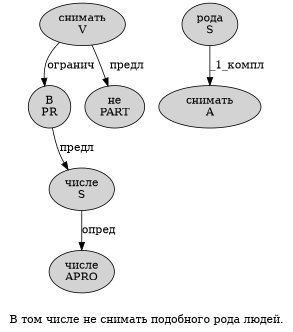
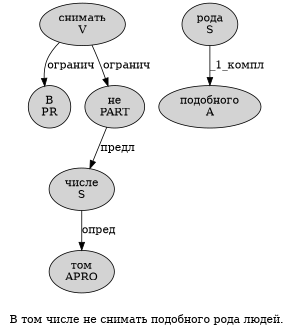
edge "снимать V" -> "не PART": label "предл" -> "огранич"
node "снимать A": label "снимать A" -> "подобного A"
edge "В PR" -> "числе S": now "не PART" -> "числе S"
node "числе APRO": label "числе APRO" -> "том APRO"
